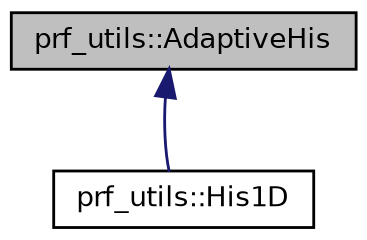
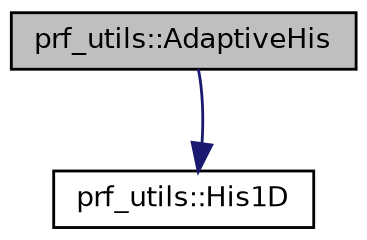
edge "prf_utils::His1D" -> "prf_utils::AdaptiveHis": reversed
